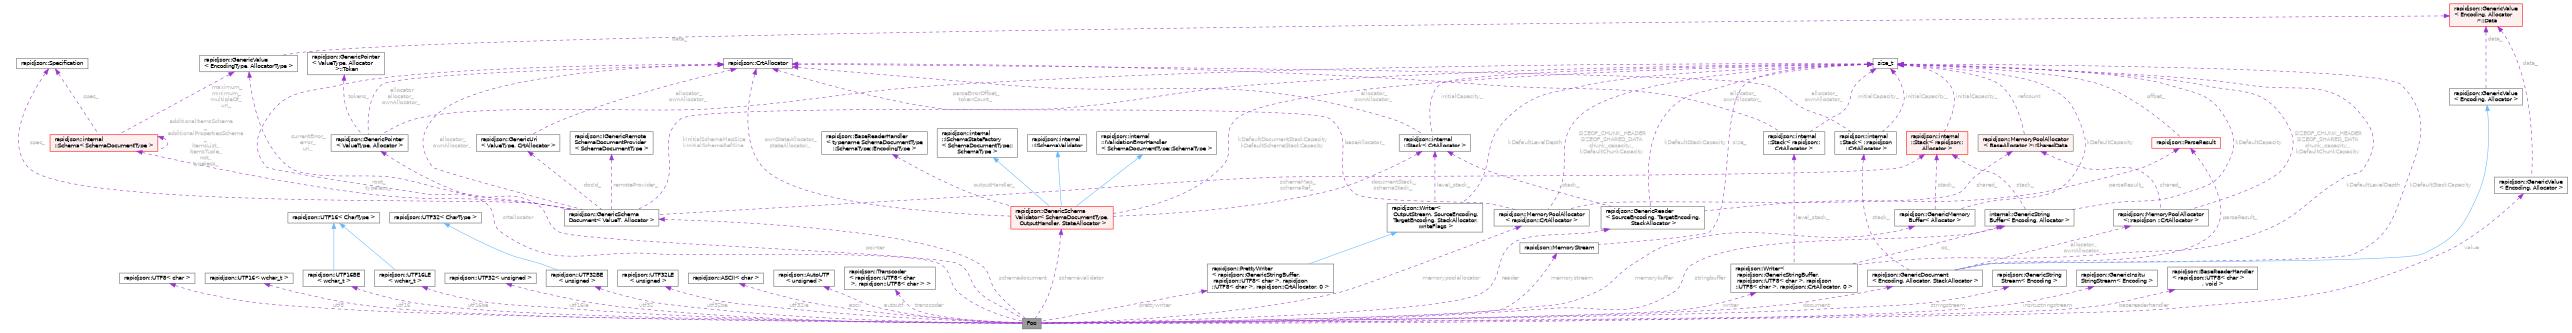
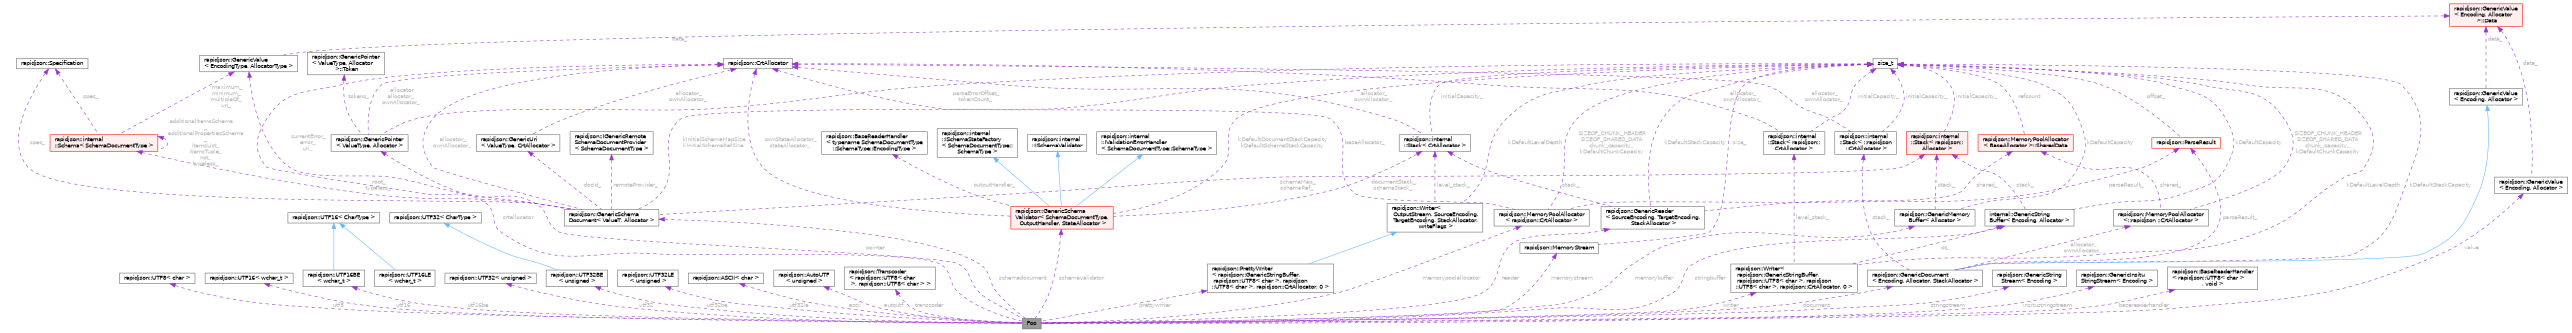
node "rapidjson::MemoryPoolAllocator < BaseAllocator >::SharedData": color gray40 -> red
edge "Foo" -> "rapidjson::UTF16LE < wchar_t >": removed, label "utf16le"
